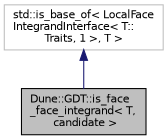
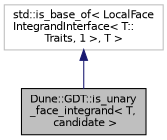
node "Dune::GDT::is_face _face_integrand< T, candidate >": label "Dune::GDT::is_face _face_integrand< T, candidate >" -> "Dune::GDT::is_unary _face_integrand< T, candidate >"
